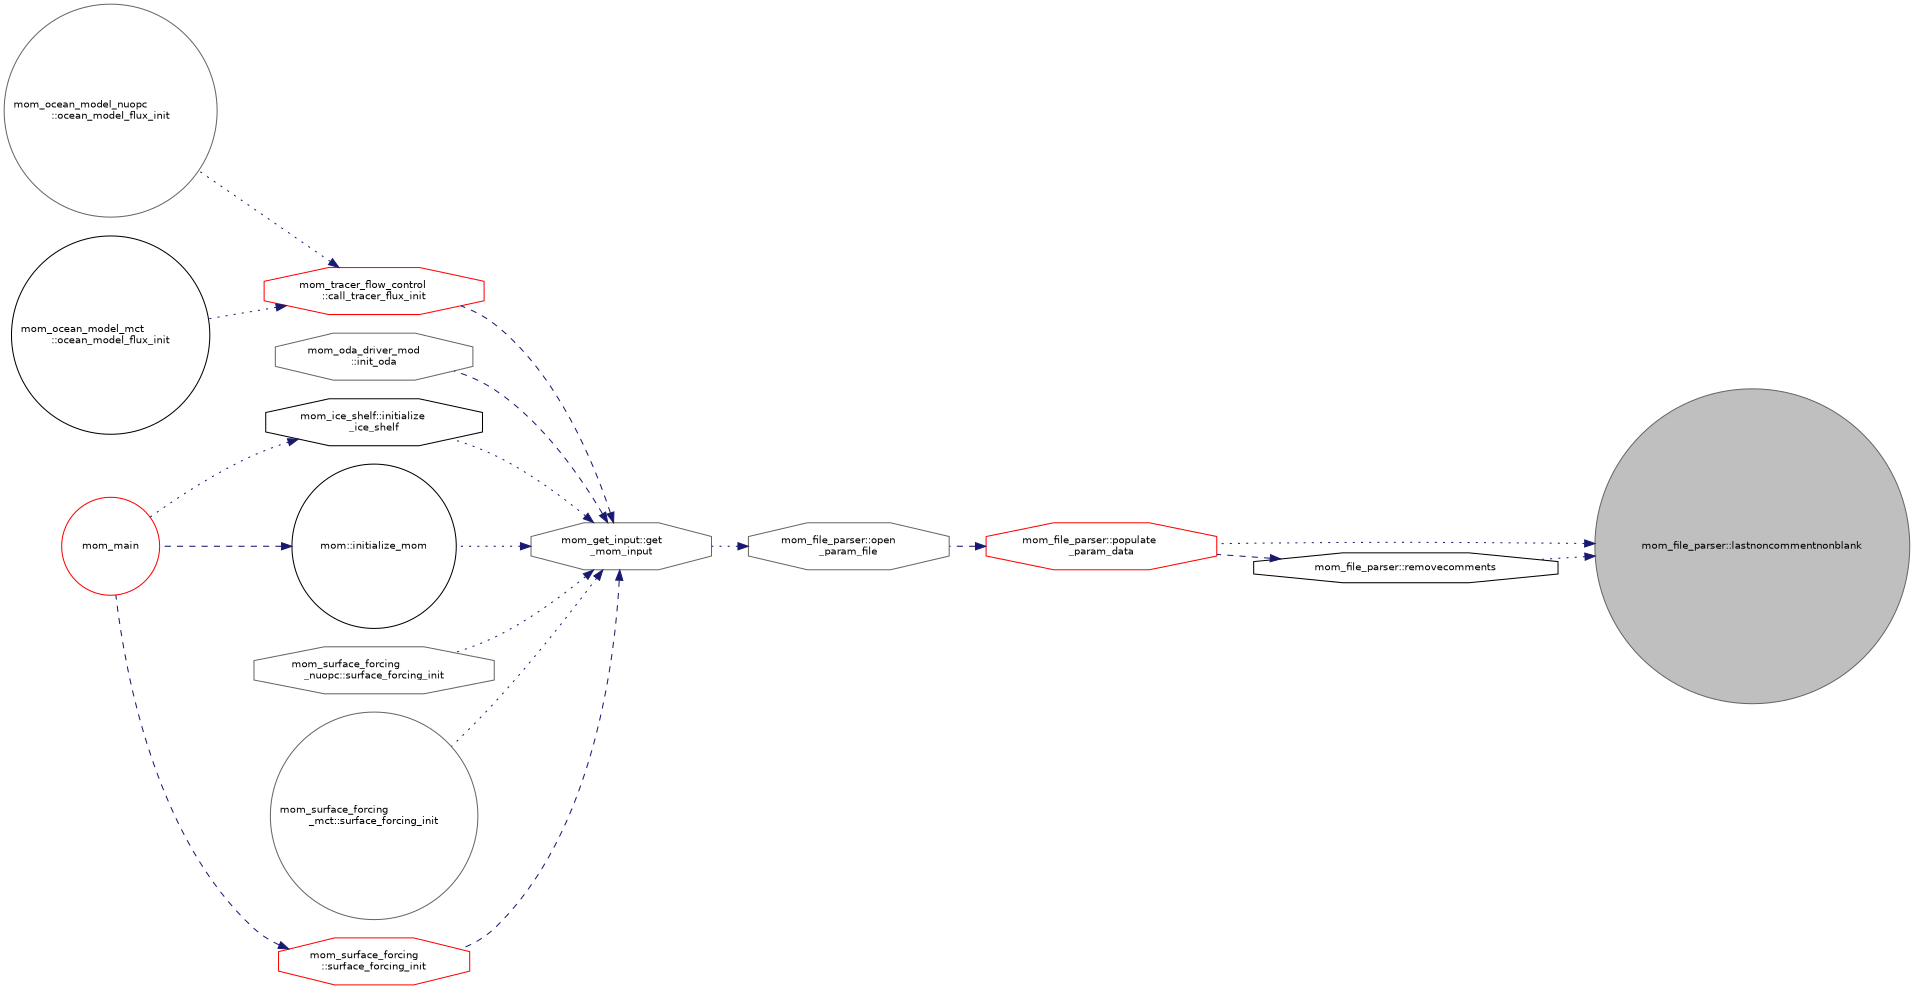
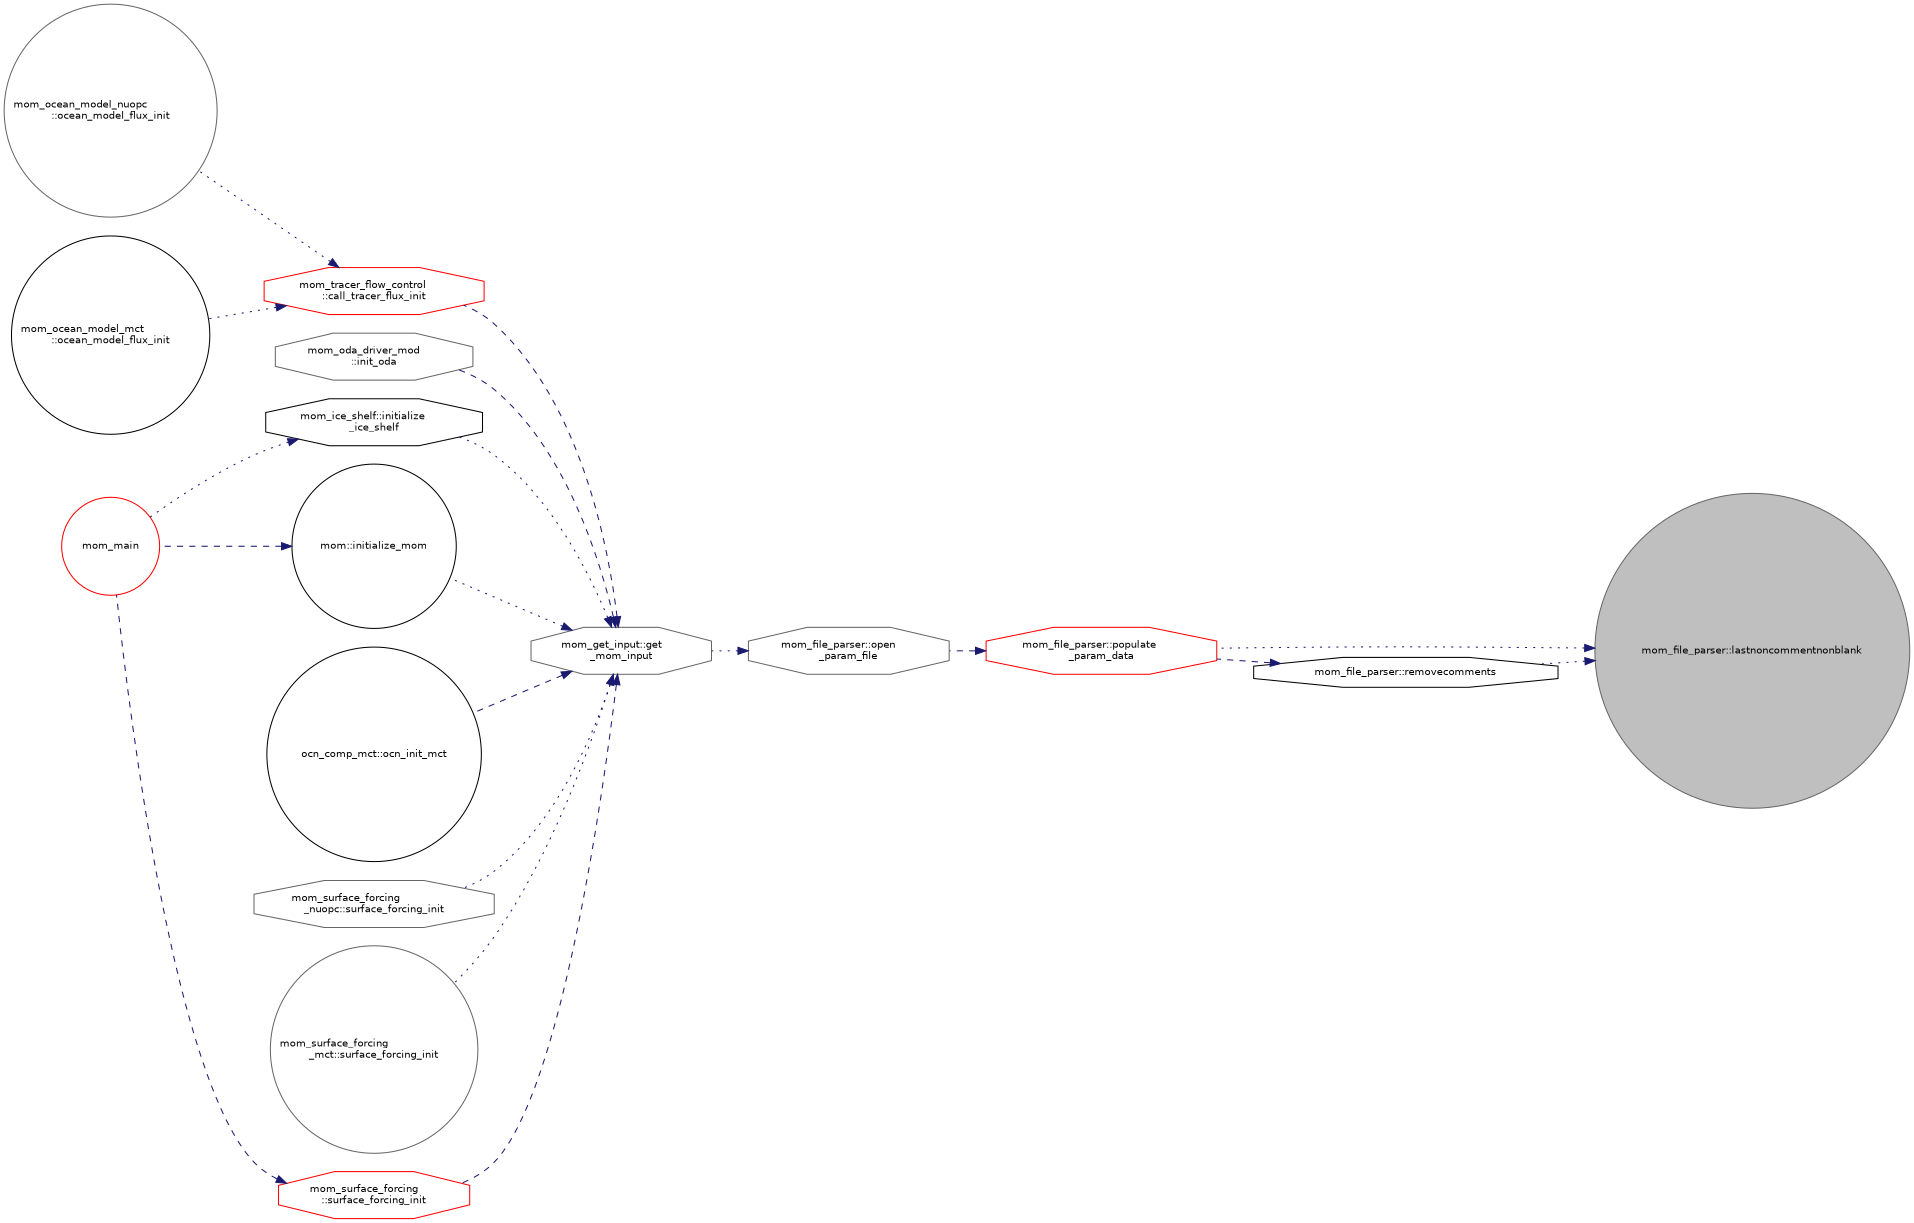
node "ocn_comp_mct::ocn_init_mct": added
